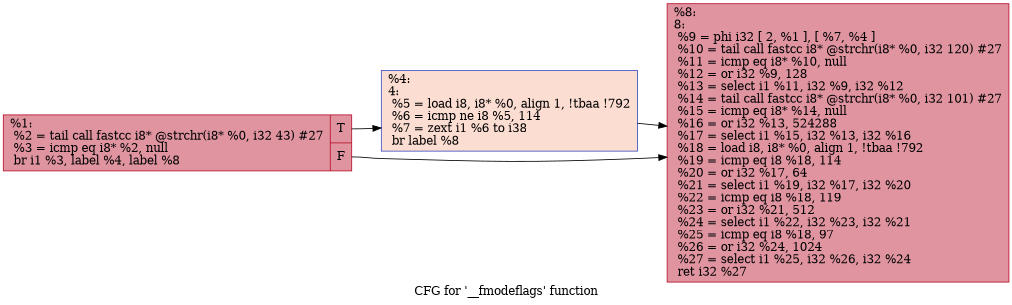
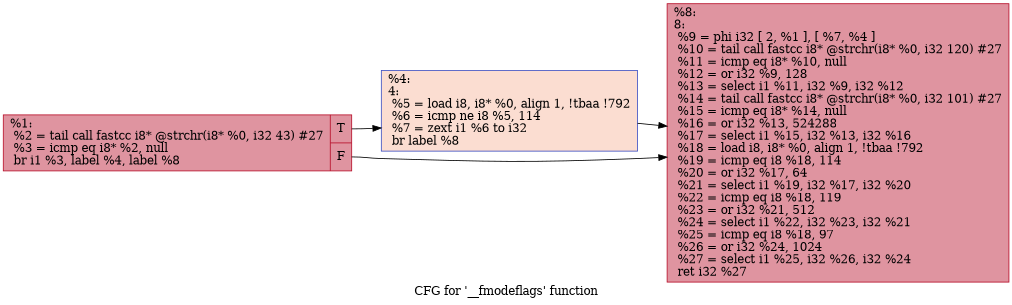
node "%4:": text "%7 = zext i1 %6 to i38" -> "%7 = zext i1 %6 to i32"
